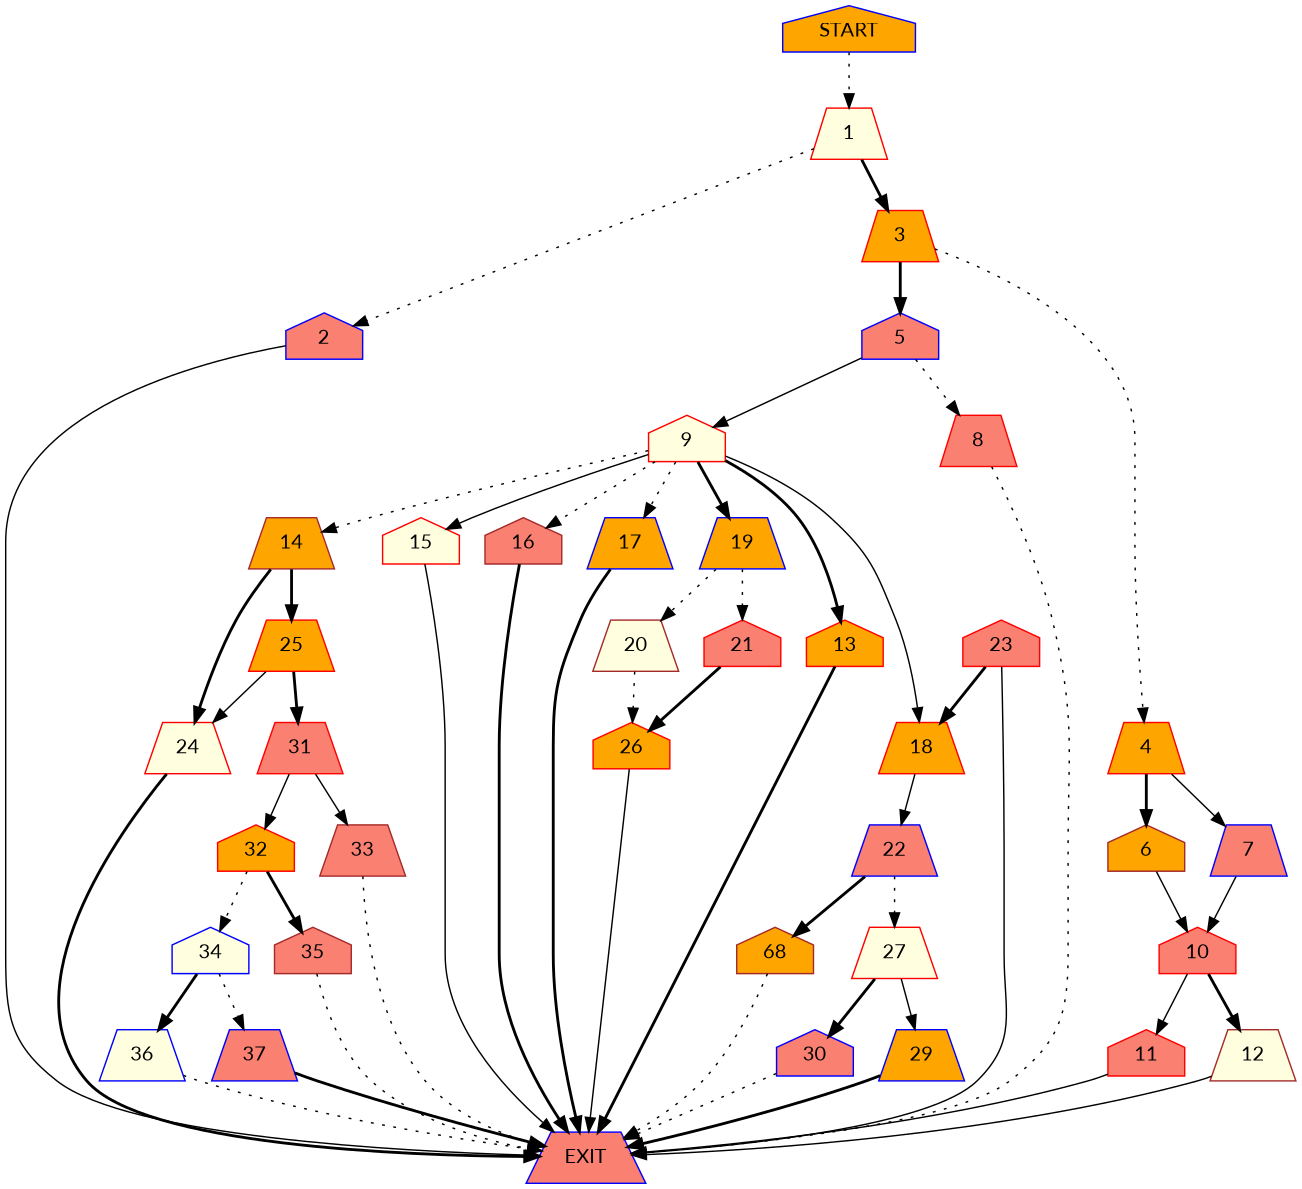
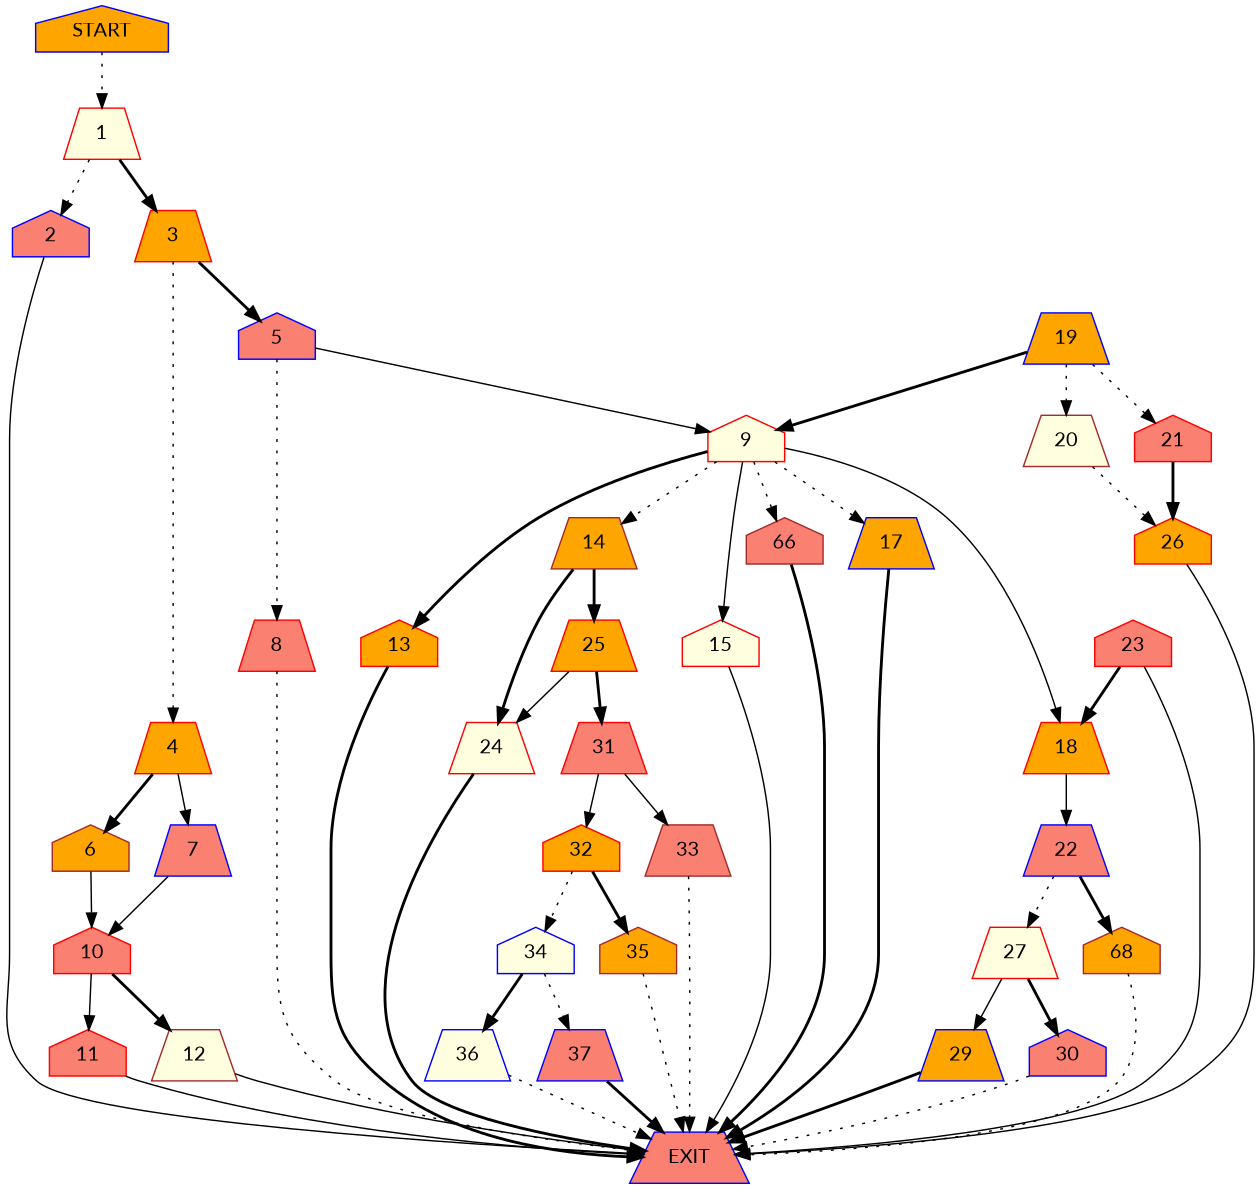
edge "9" -> "19": reversed
node "16": label "16" -> "66"
node "35": fillcolor salmon -> orange
